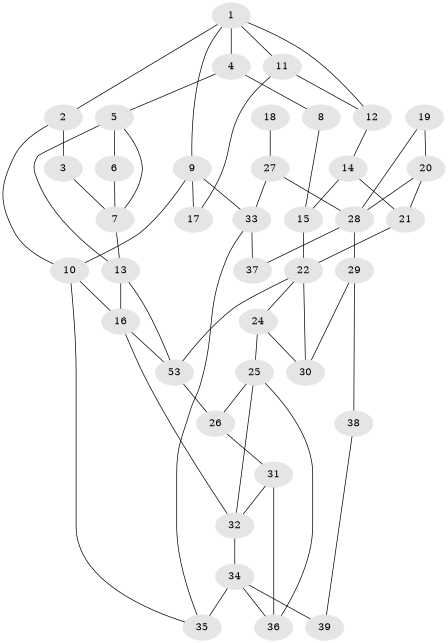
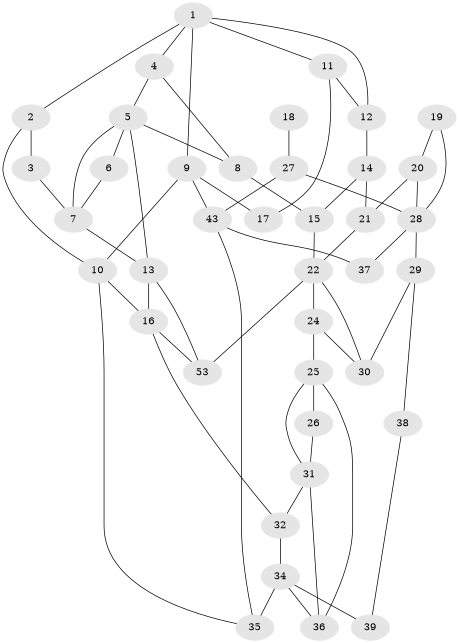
edge "5" -- "8": added
node "33": label "33" -> "43"
edge "53" -- "26": removed
edge "25" -- "32": now "25" -- "31"
